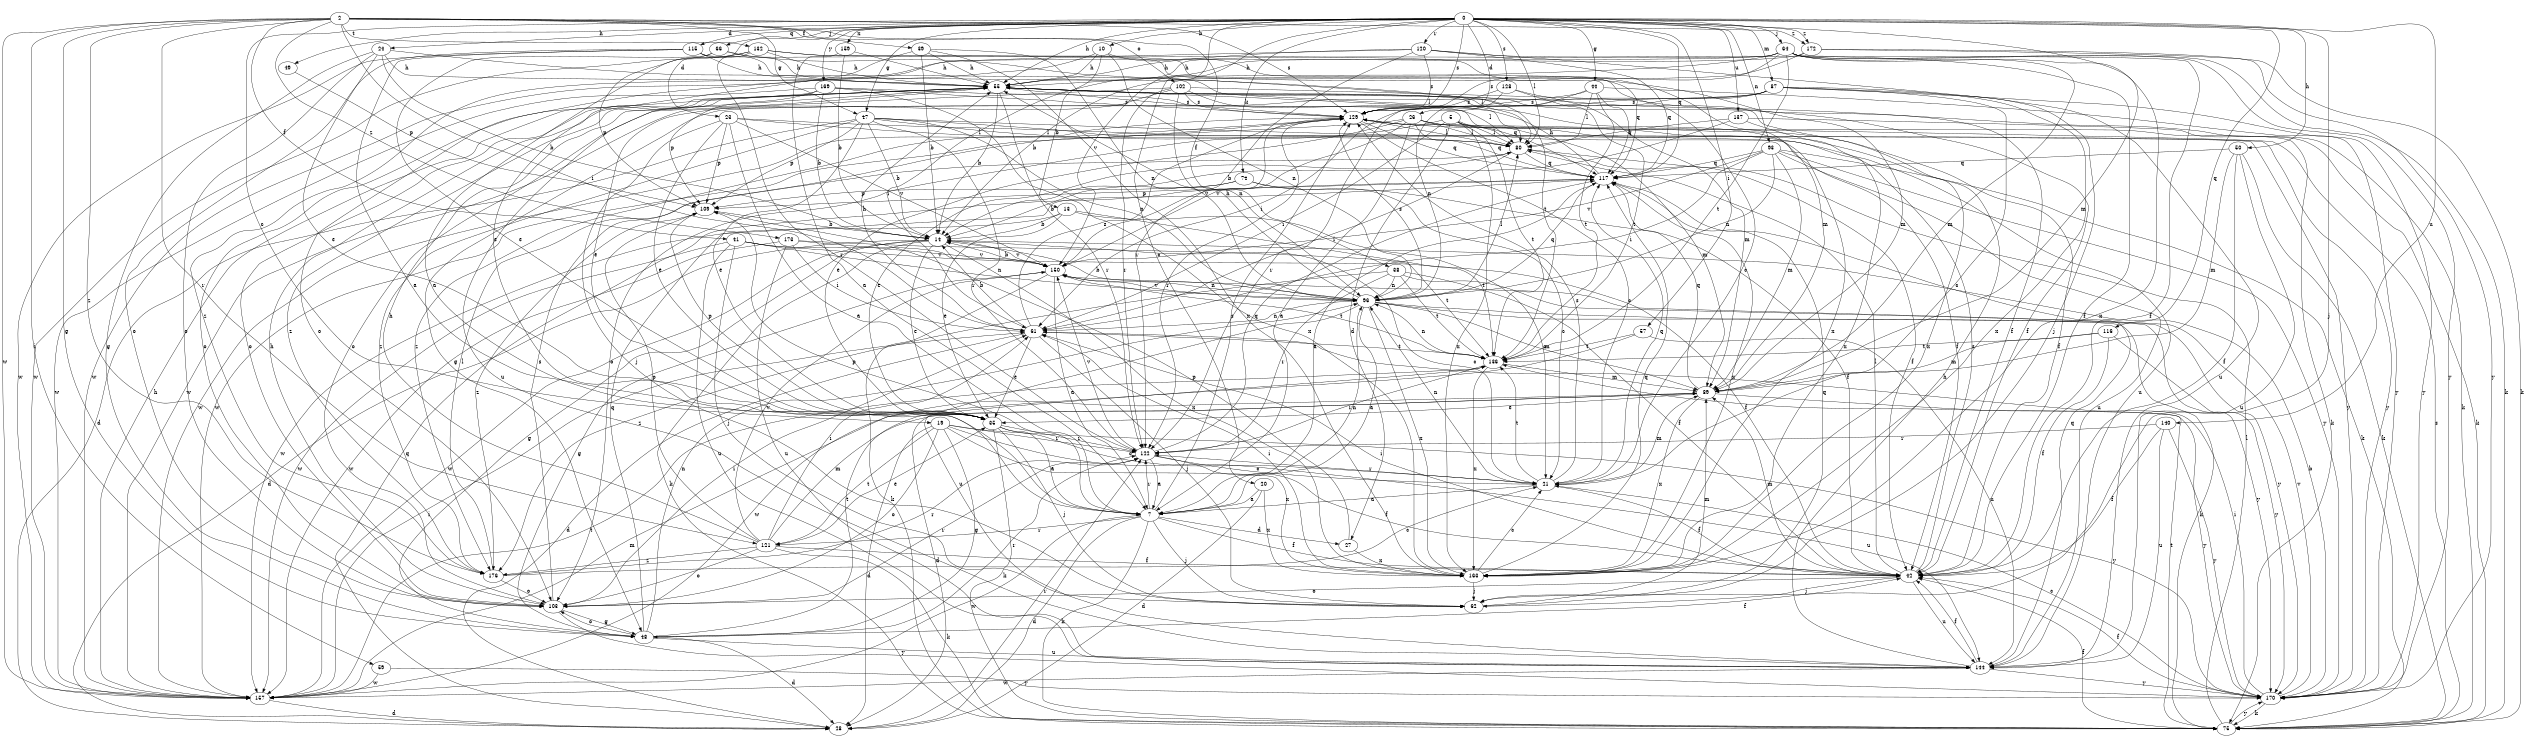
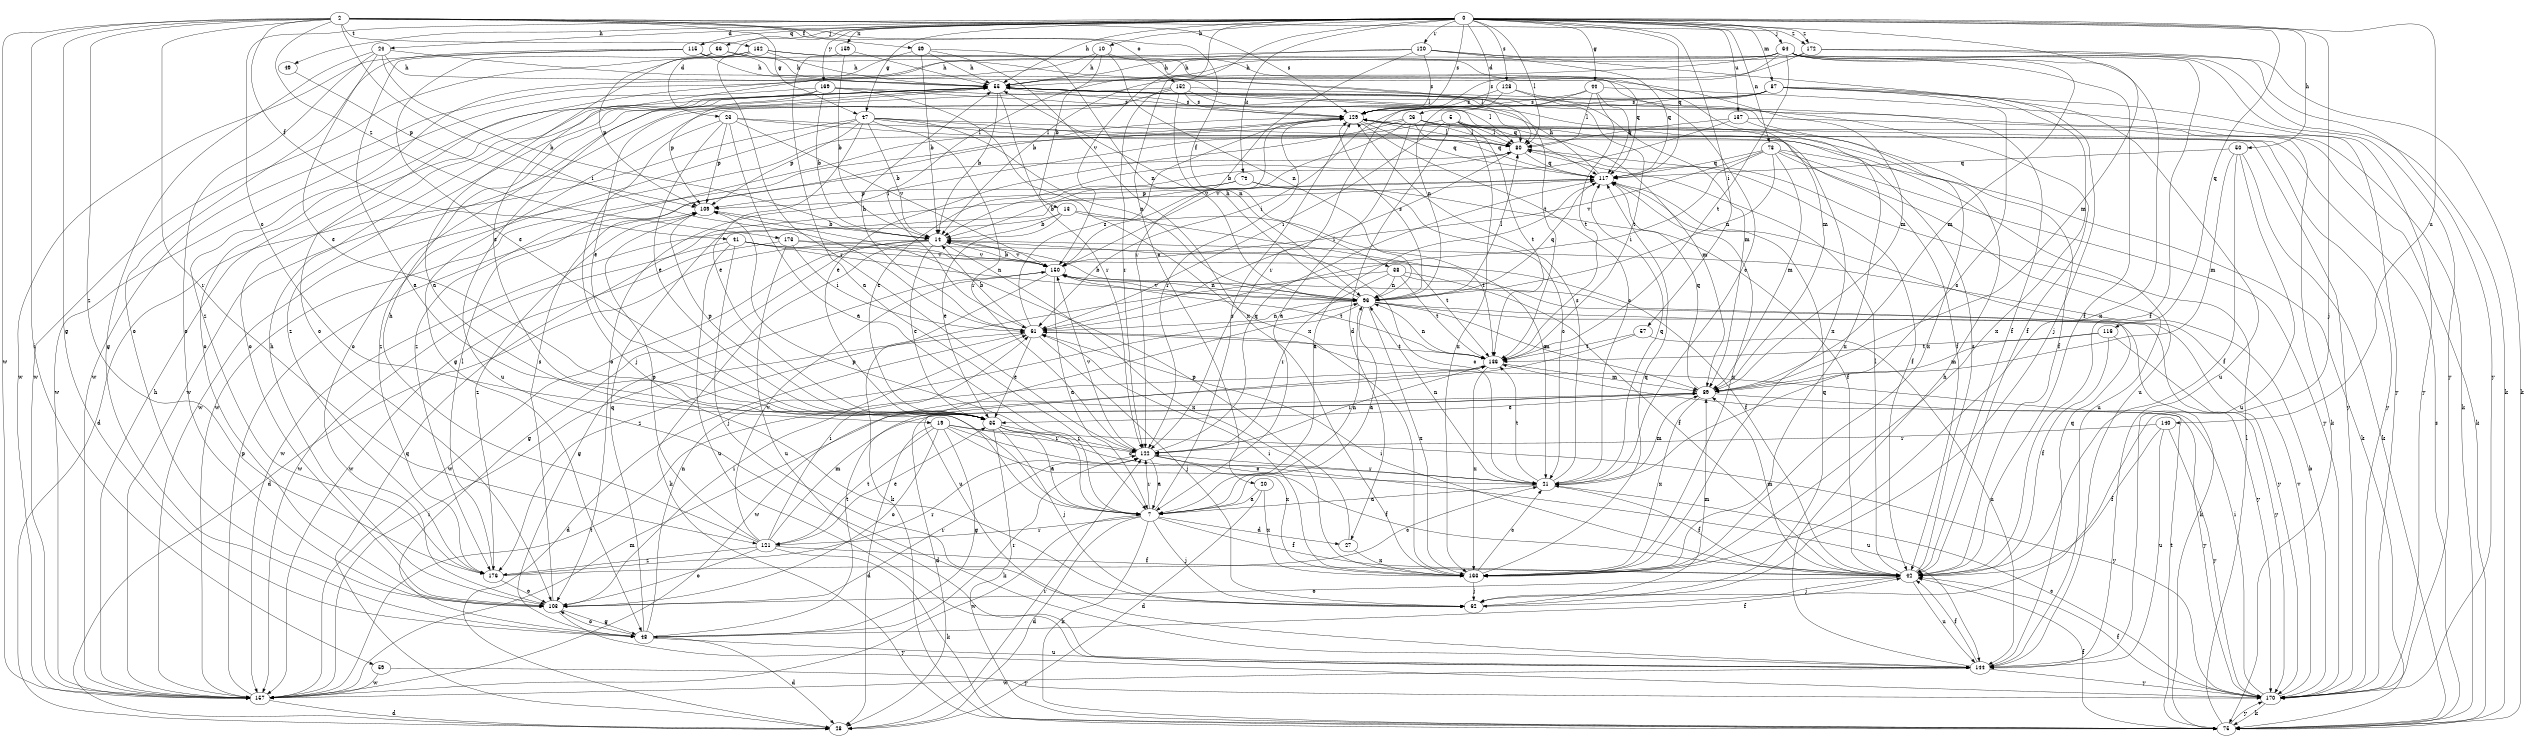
node "102": label "102" -> "152"
node "93": label "93" -> "73"
edge "157" -> "109": added, label "p"
